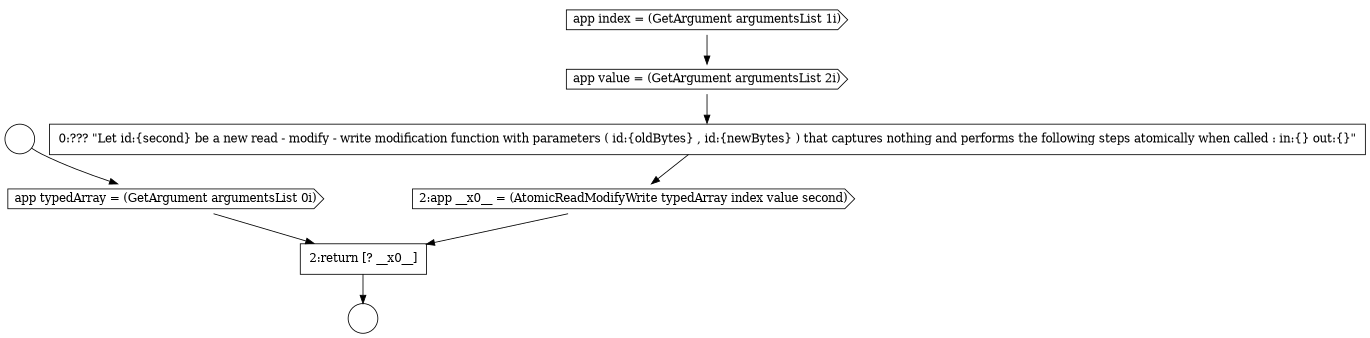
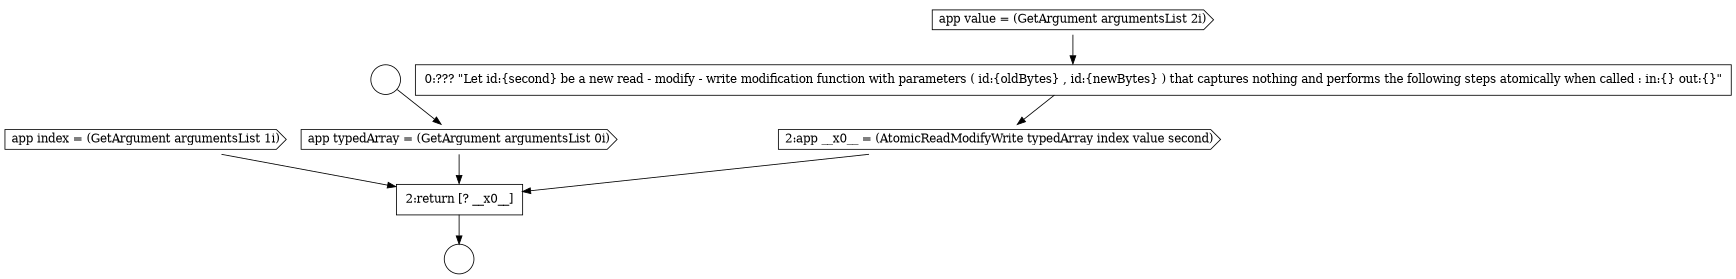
edge "app index = (GetArgument argumentsList 1i)" -> "app value = (GetArgument argumentsList 2i)": now "app index = (GetArgument argumentsList 1i)" -> "2:return [? __x0__]"
